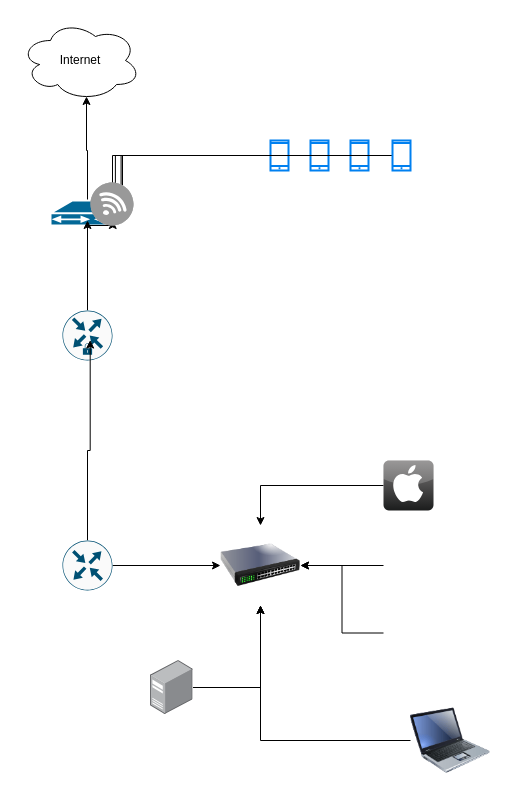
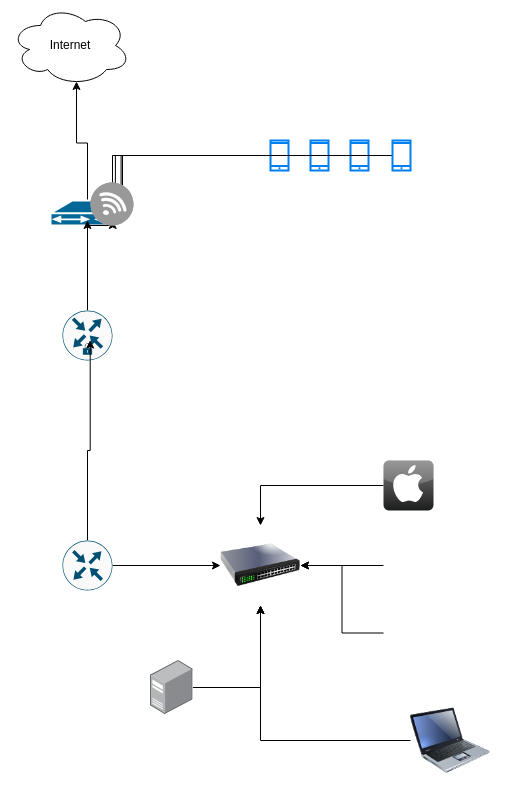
node "Internet": moved (81, 61) -> (71, 46)
